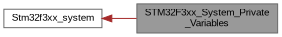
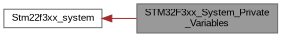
node "Stm32f3xx_system": label "Stm32f3xx_system" -> "Stm22f3xx_system"
